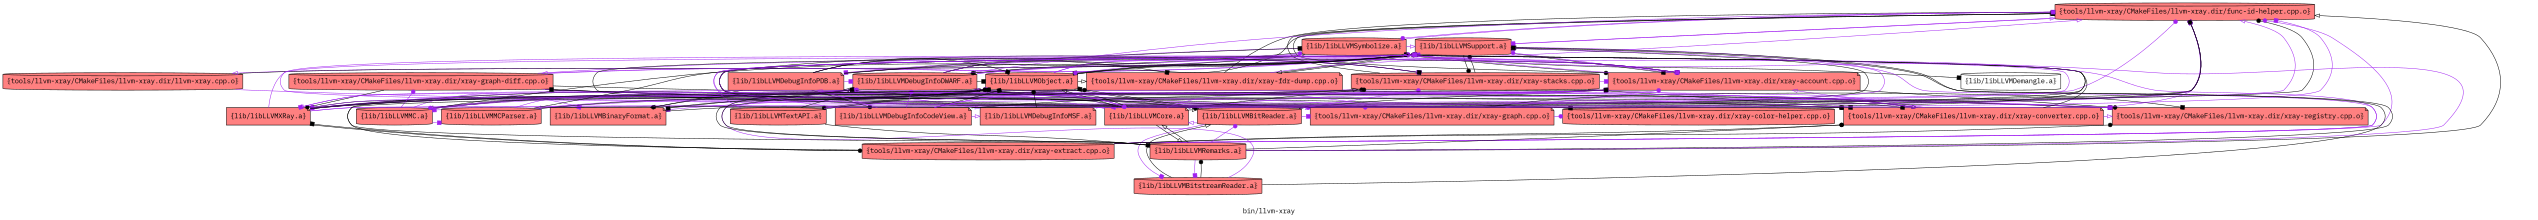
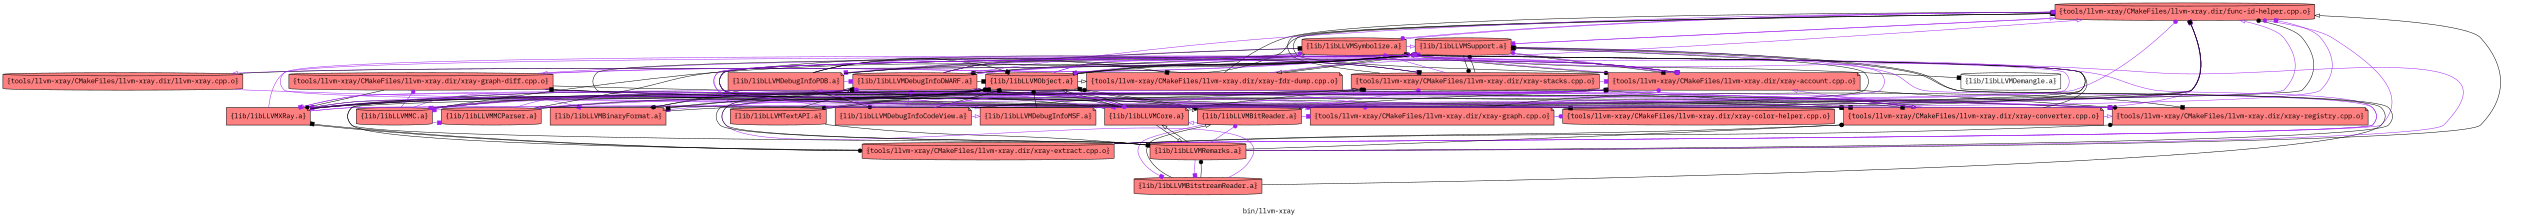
edge "{tools/llvm-xray/CMakeFiles/llvm-xray.dir/xray-stacks.cpp.o}" -> "{lib/libLLVMSymbolize.a}": added
edge "{lib/libLLVMBitReader.a}" -> "{lib/libLLVMDebugInfoPDB.a}": now "{lib/libLLVMCore.a}" -> "{lib/libLLVMDebugInfoPDB.a}"
